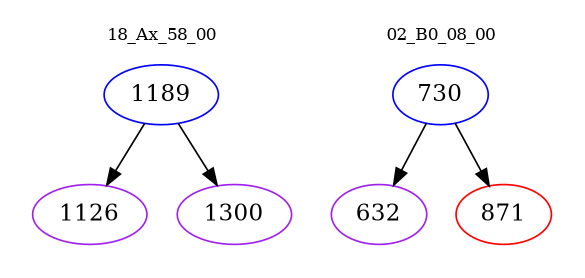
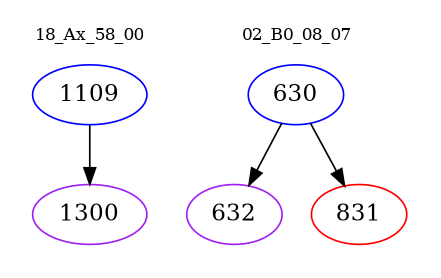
cluster "02_B0_08_00": label "02_B0_08_00" -> "02_B0_08_07"
node "1189": label "1189" -> "1109"
node "730": label "730" -> "630"
node "1126": removed
node "871": label "871" -> "831"
